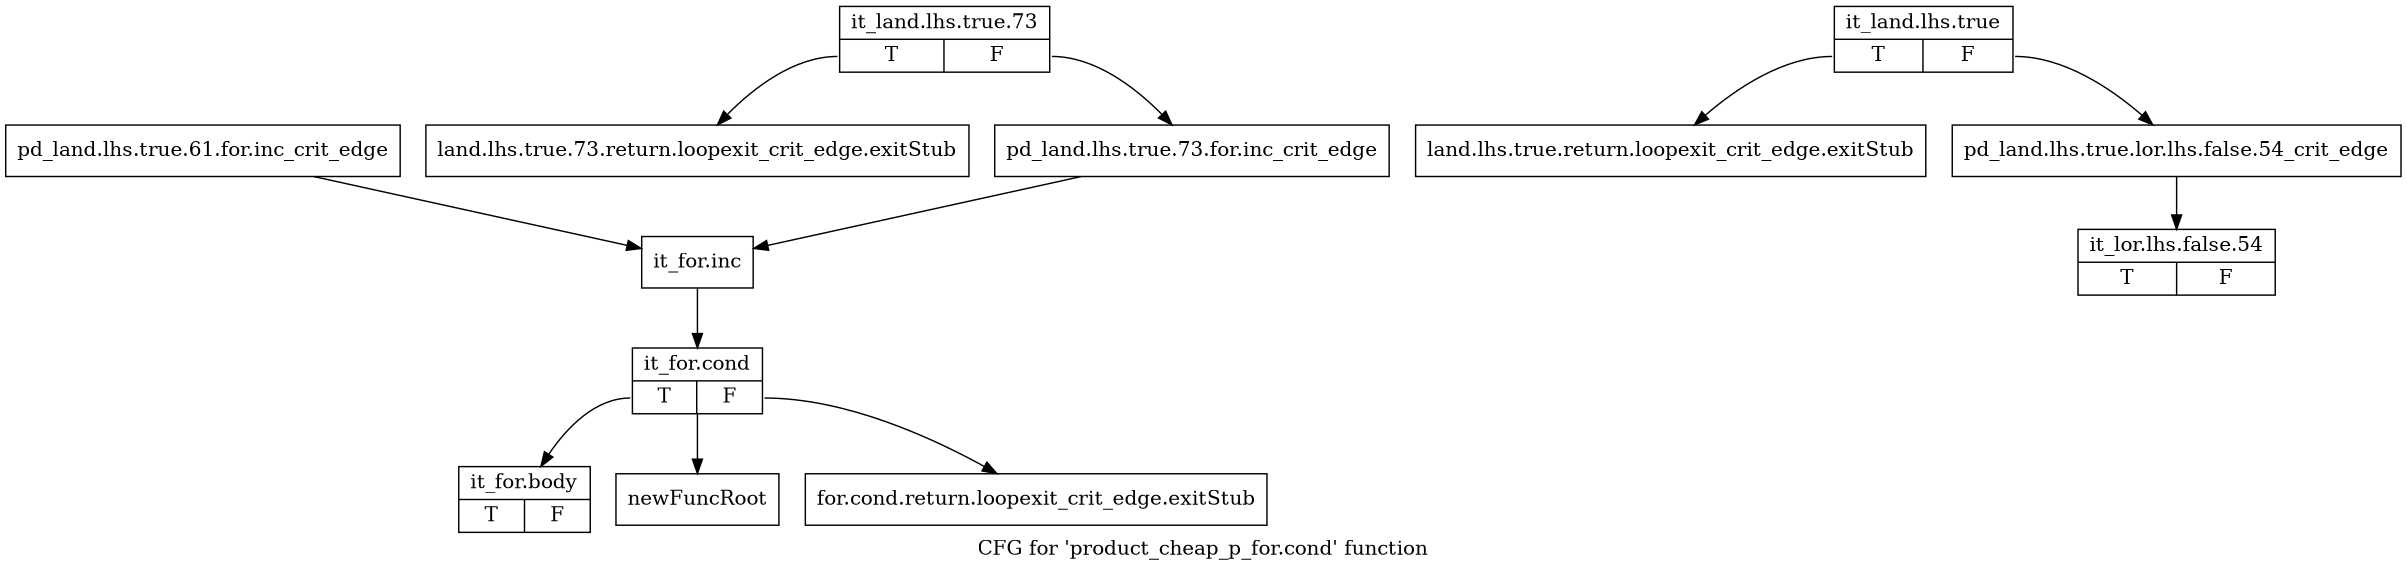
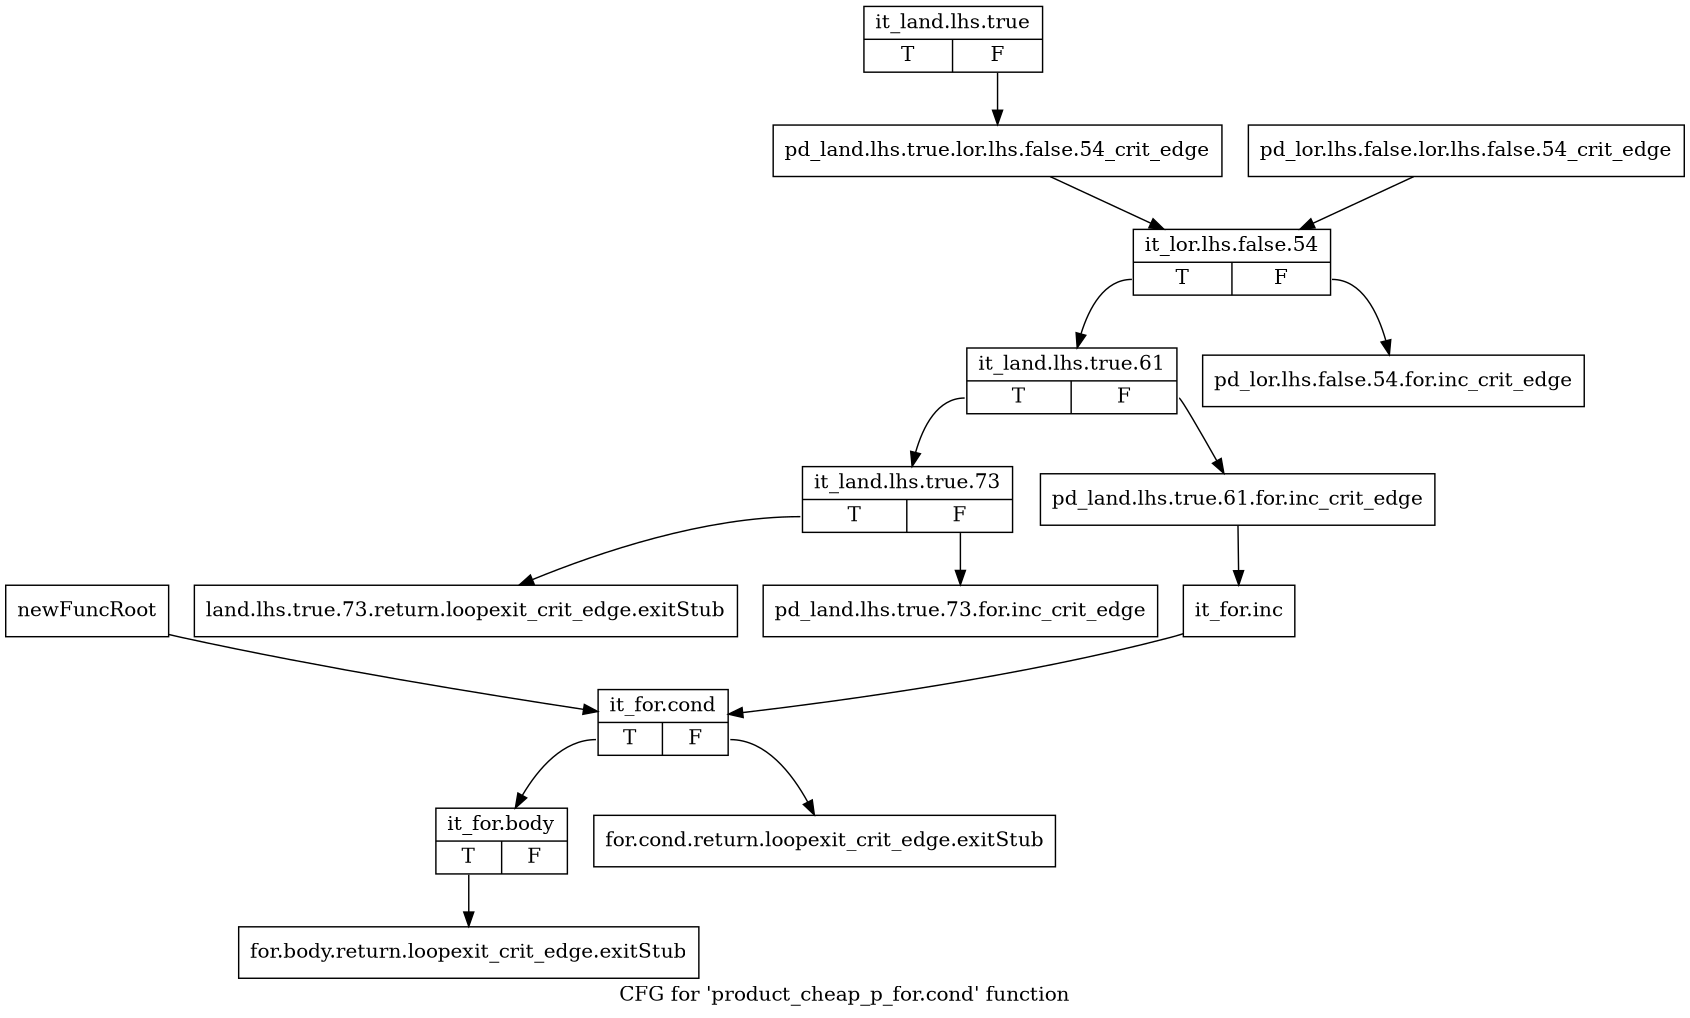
node "pd_lor.lhs.false.lor.lhs.false.54_crit_edge": added
node "land.lhs.true.return.loopexit_crit_edge.exitStub": removed
edge "pd_land.lhs.true.73.for.inc_crit_edge" -> "it_for.inc": removed
node "it_land.lhs.true.61": added
node "pd_lor.lhs.false.54.for.inc_crit_edge": added
edge "it_for.cond" -> "newFuncRoot": reversed
node "for.body.return.loopexit_crit_edge.exitStub": added
